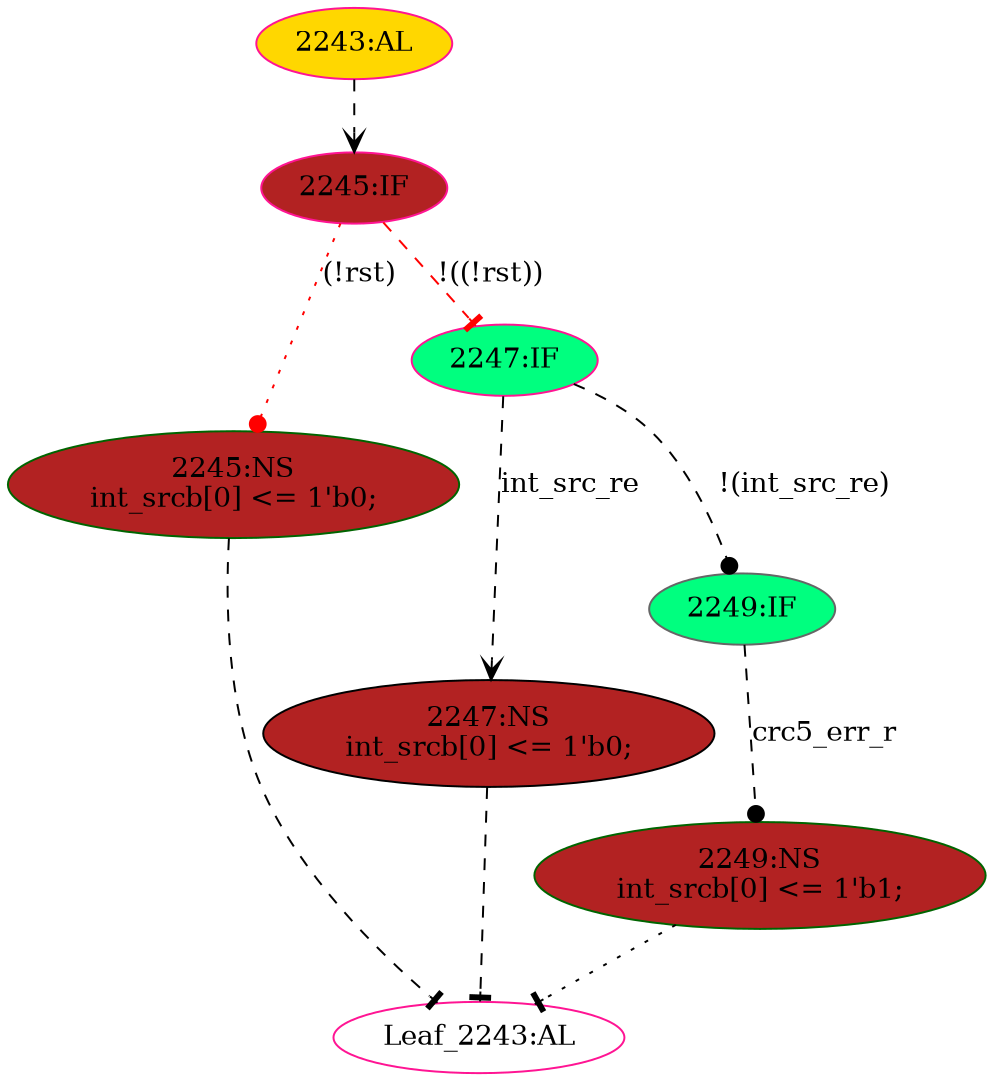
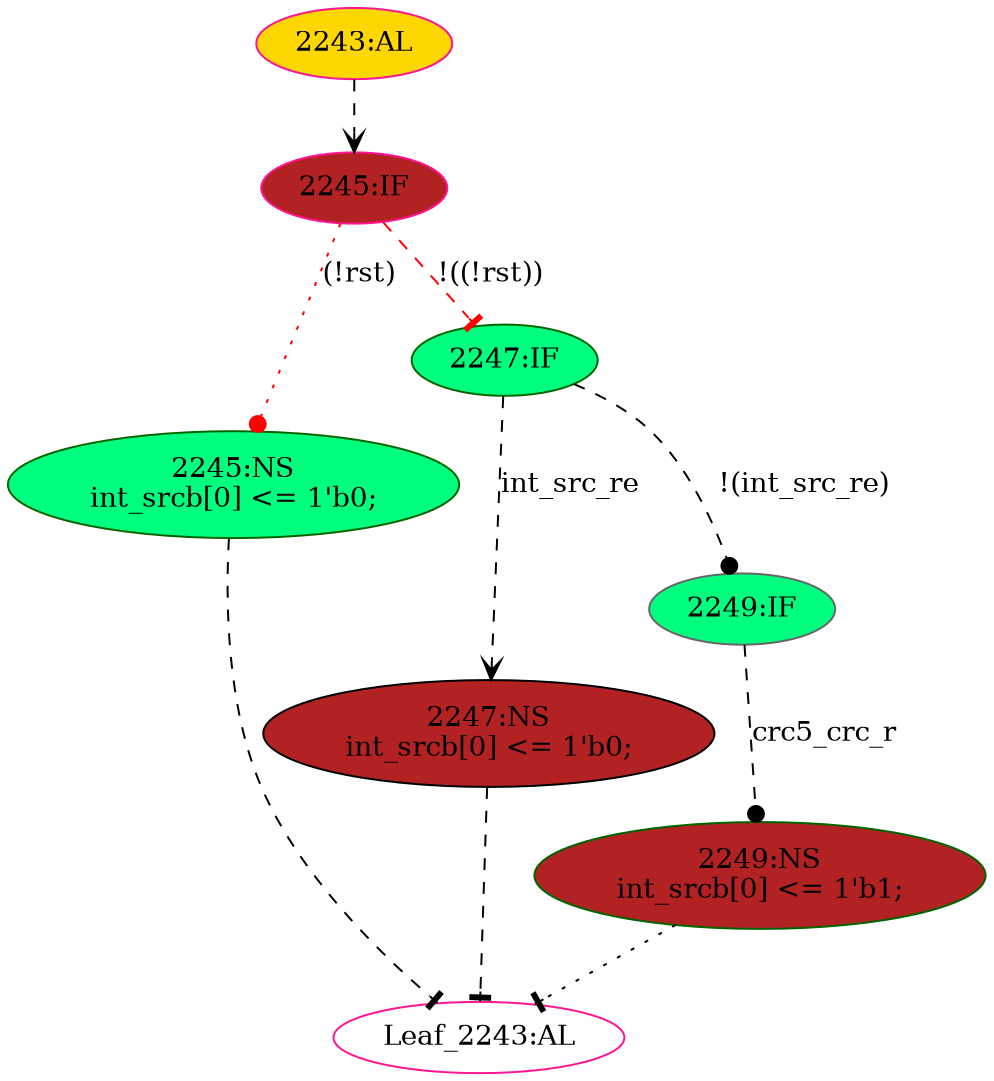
node "2247:IF": color deeppink -> darkgreen
node "2245:NS int_srcb[0] <= 1'b0;": fillcolor firebrick -> springgreen
edge "2249:IF" -> "2249:NS int_srcb[0] <= 1'b1;": label "crc5_err_r" -> "crc5_crc_r"
